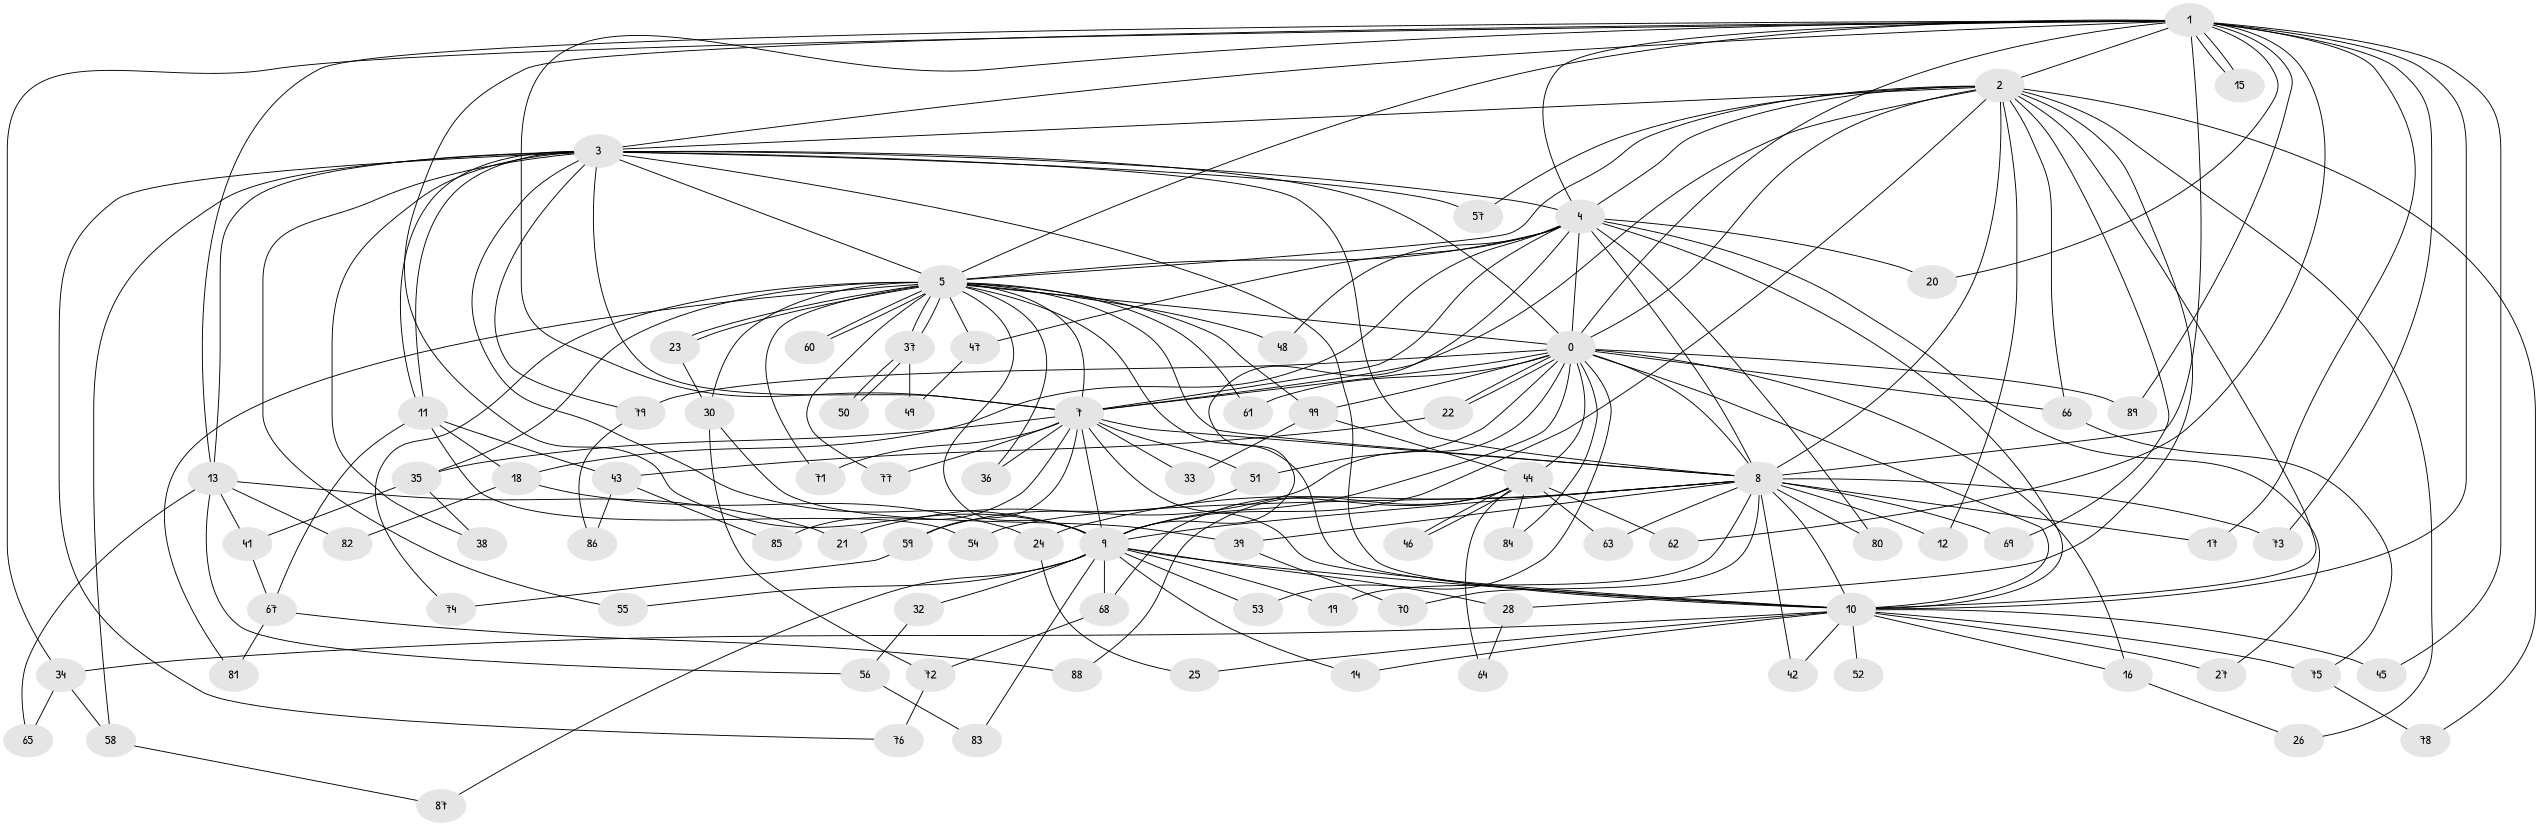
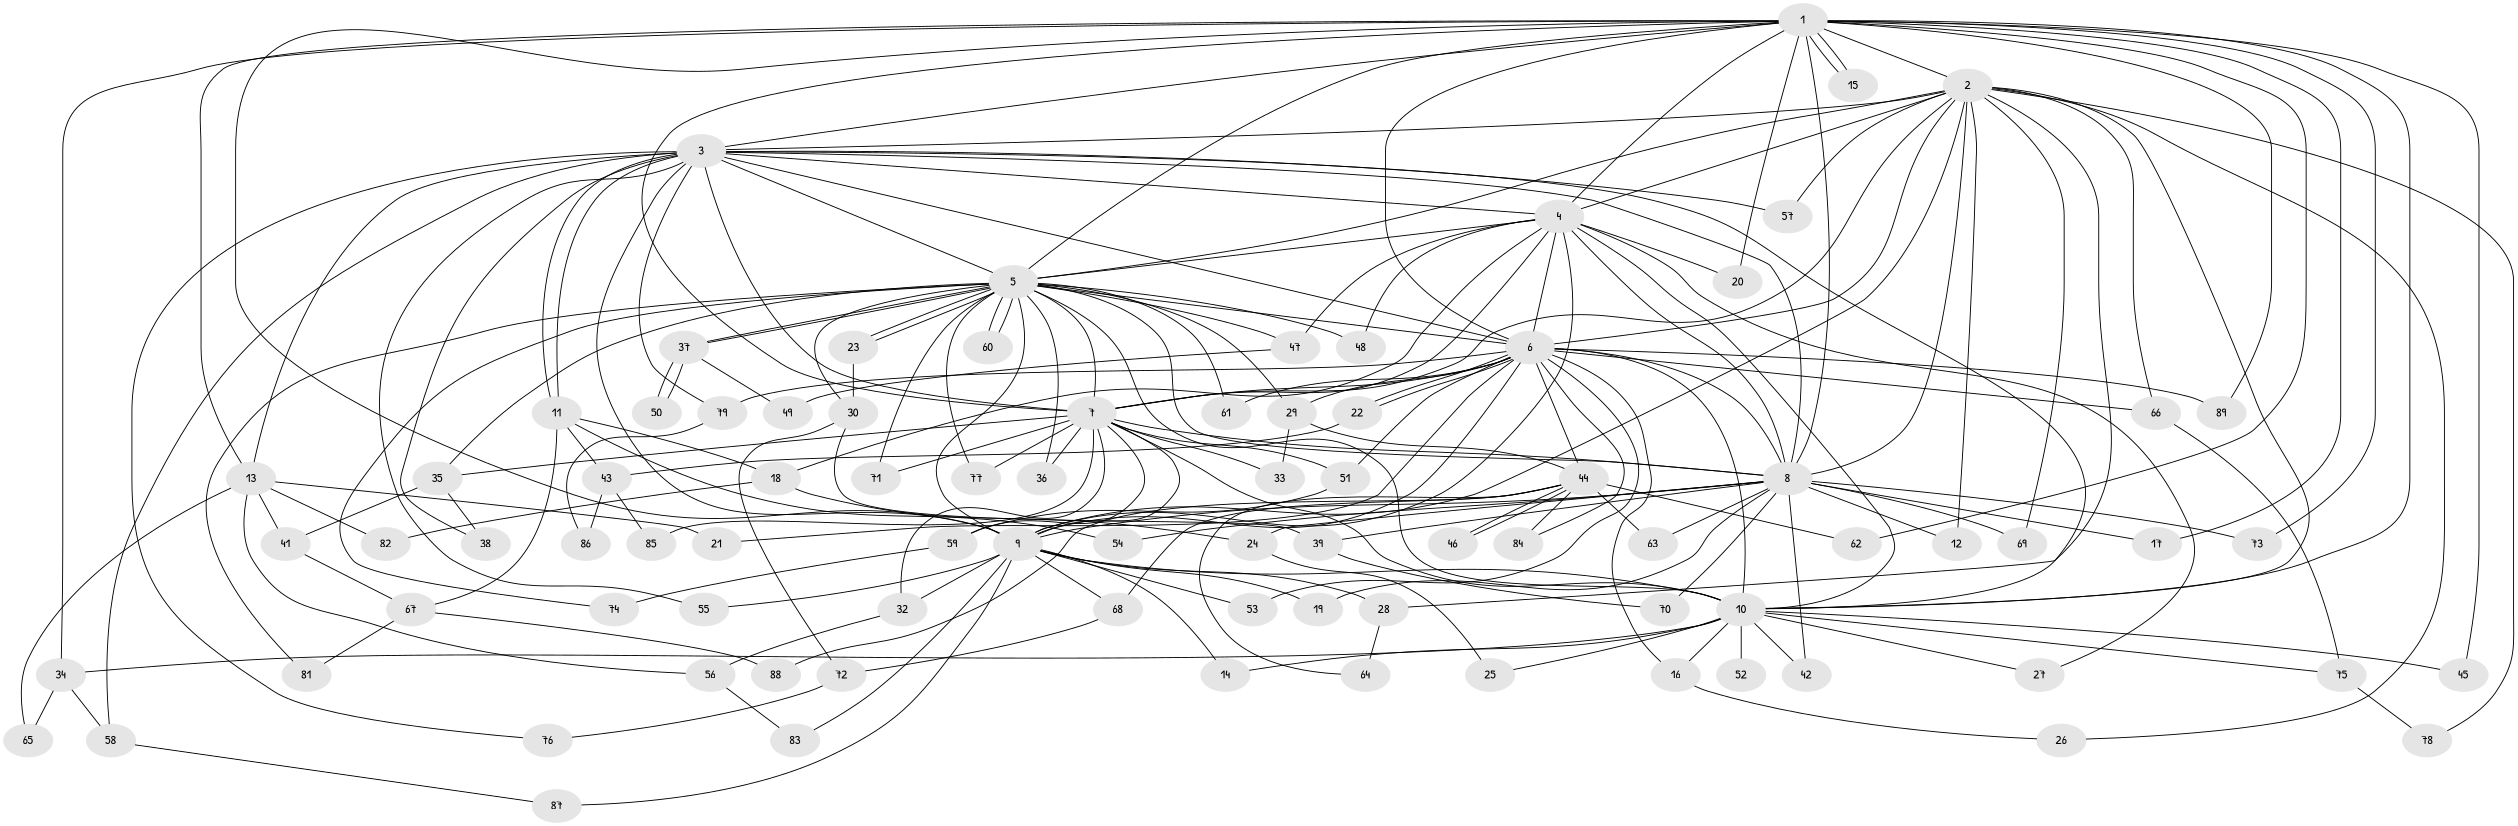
node "0": label "0" -> "6"
node "99": label "99" -> "29"
edge "7" -- "32": added
edge "8" -- "10": removed
node "80": removed
